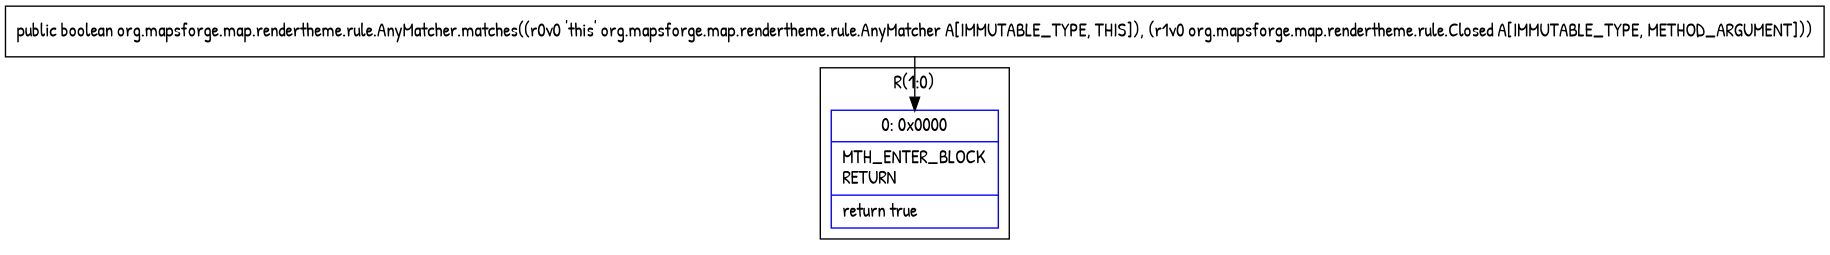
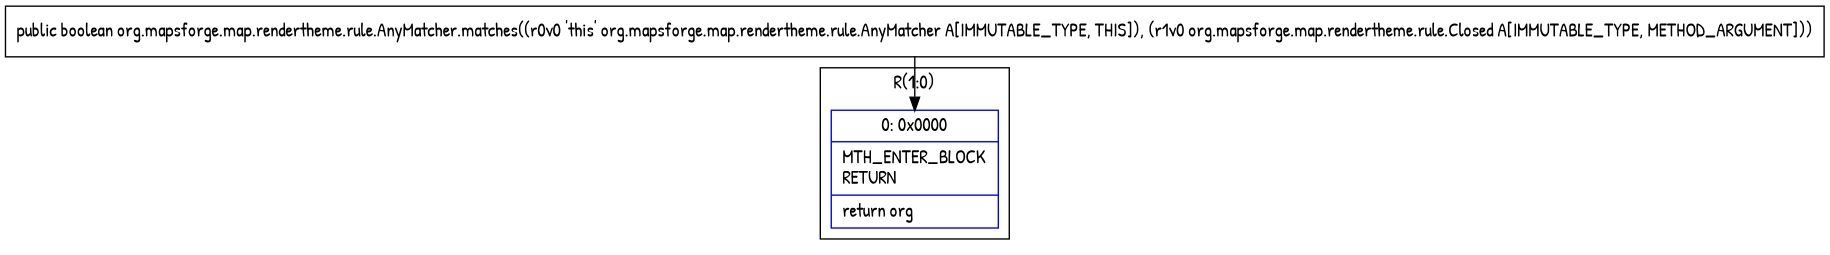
node "0: 0x0000": text "return true" -> "return org"
